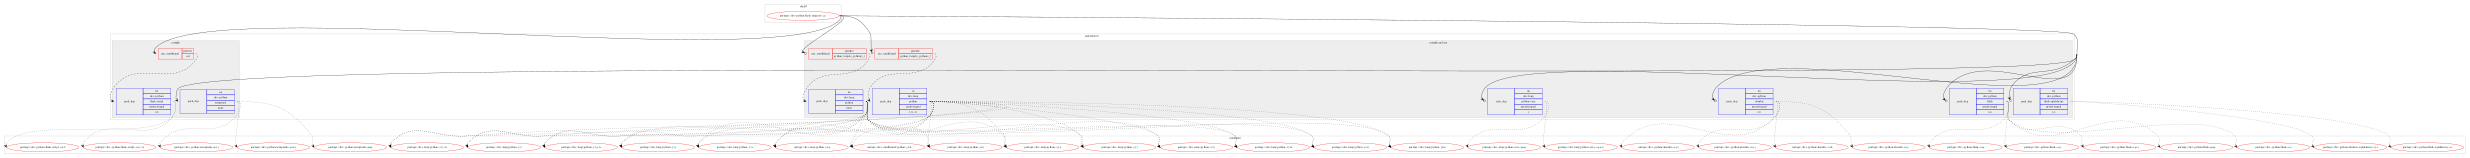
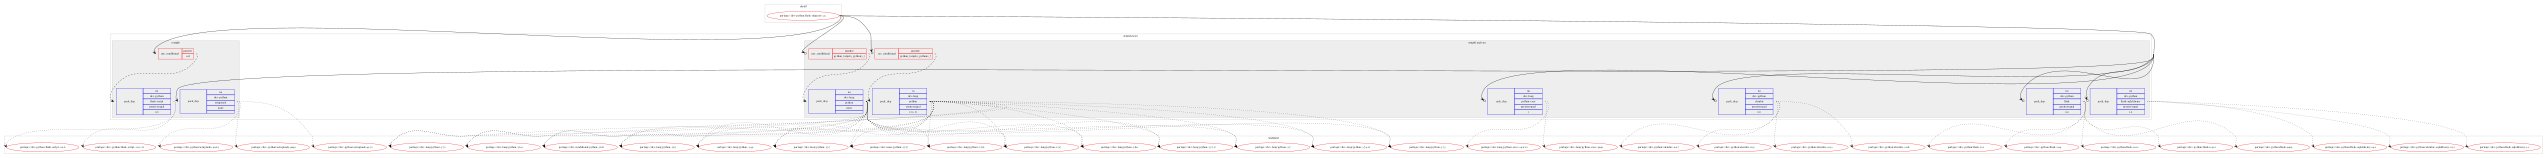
node "portage://dev-lang/python-3.5.9": label "portage://dev-lang/python-3.5.9" -> "portage://dev-lang/python-3.4.9"
node "portage://dev-python/flask-1.0.2": label "portage://dev-python/flask-1.0.2" -> "portage://dev-python/flask-0.0.2"
node "portage://dev-python/flask-sqlalchemy-2.4.1": added
